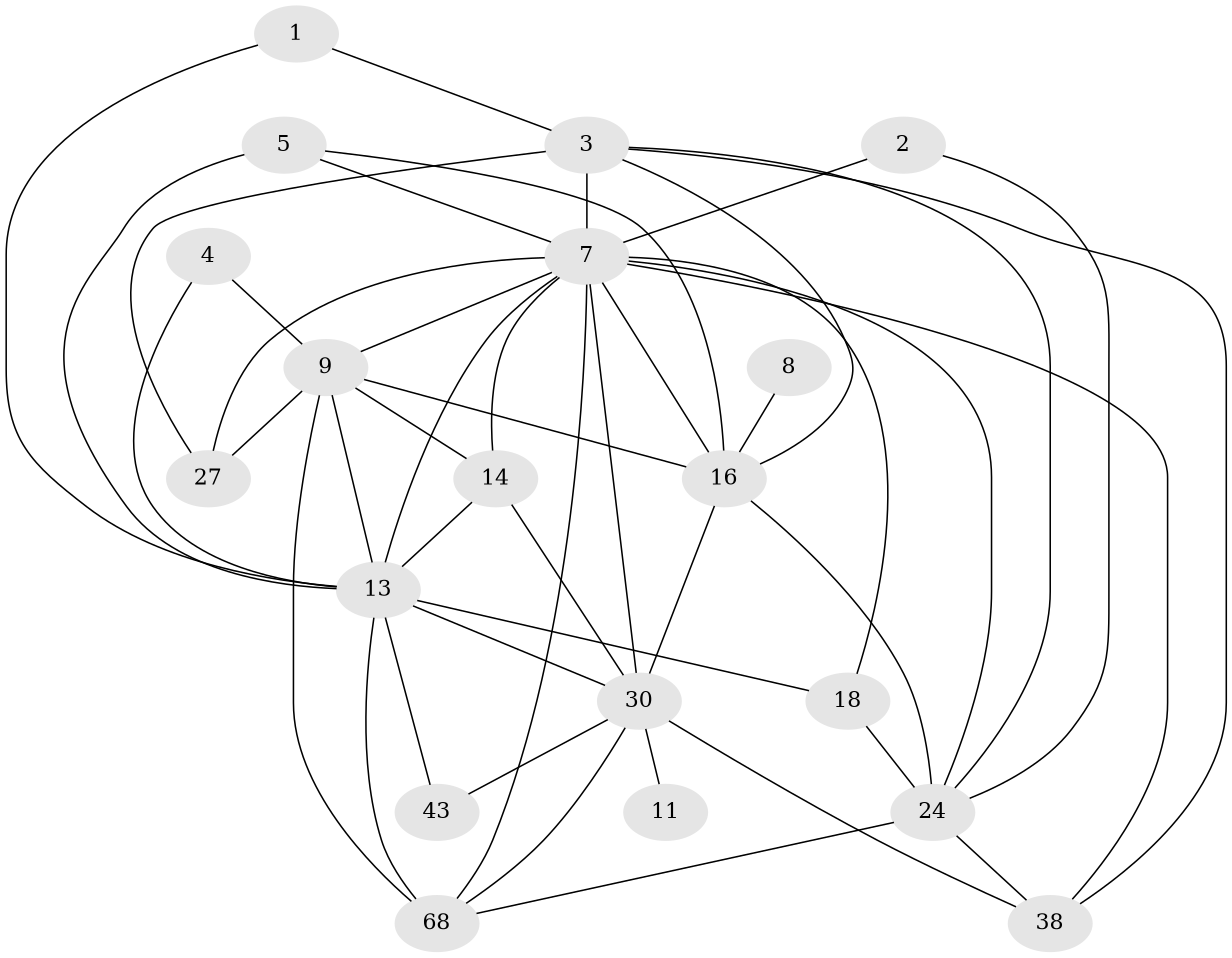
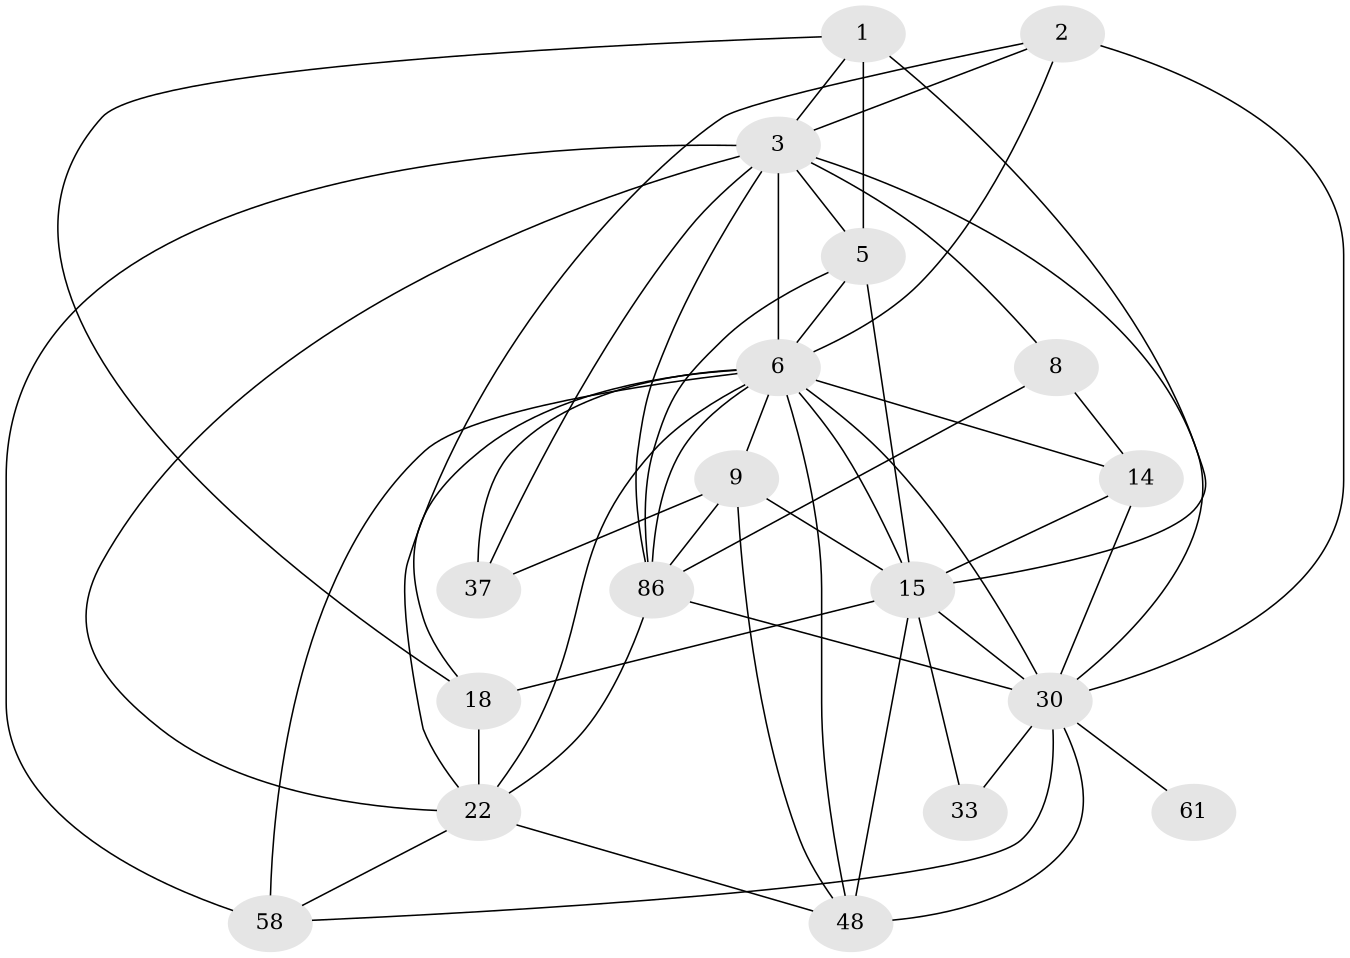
edge "2" -- "3": added
edge "1" -- "18": added
edge "1" -- "5": added
edge "3" -- "5": added
edge "3" -- "8": added
node "4": removed
node "7": label "7" -> "6"
edge "3" -- "30": added
edge "2" -- "30": added
edge "9" -- "14": now "8" -- "14"
node "27": label "27" -> "37"
node "16": label "16" -> "86"
node "13": label "13" -> "15"
node "43": label "43" -> "33"
node "11": label "11" -> "61"
node "24": label "24" -> "22"
node "68": label "68" -> "48"
node "38": label "38" -> "58"
